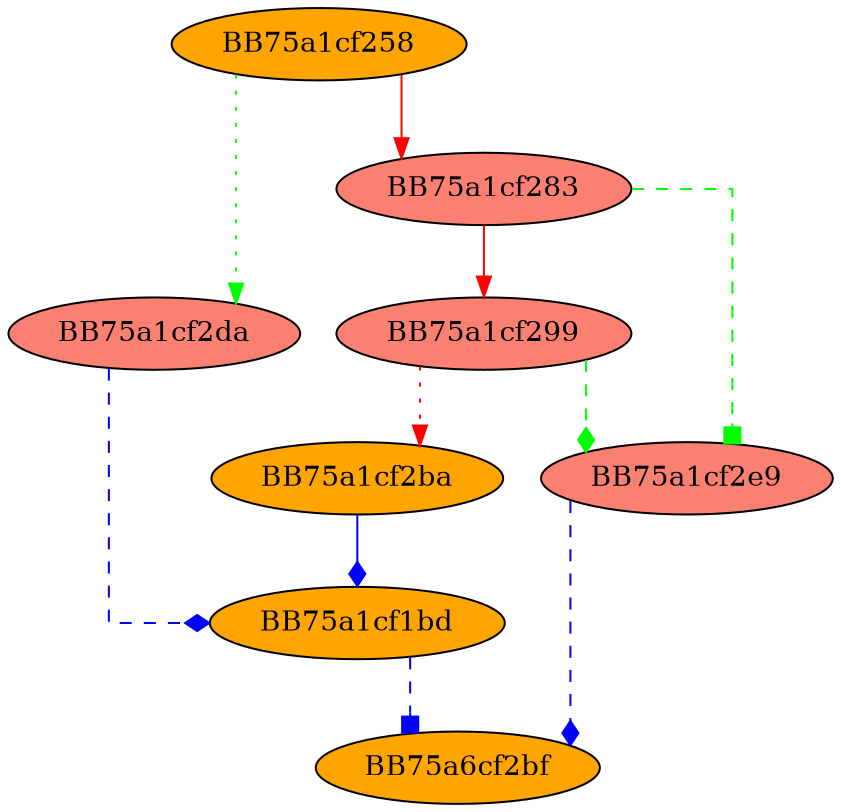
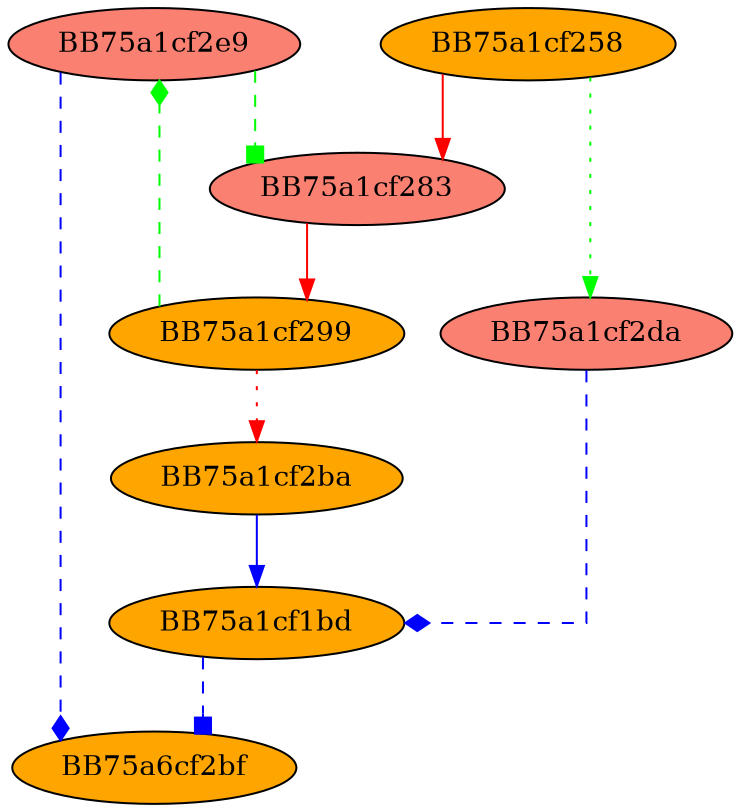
edge "BB75a1cf283" -> "BB75a1cf2e9": reversed
node "BB75a1cf299": fillcolor salmon -> orange
edge "BB75a1cf2ba" -> "BB75a1cf1bd": arrowhead diamond -> normal
